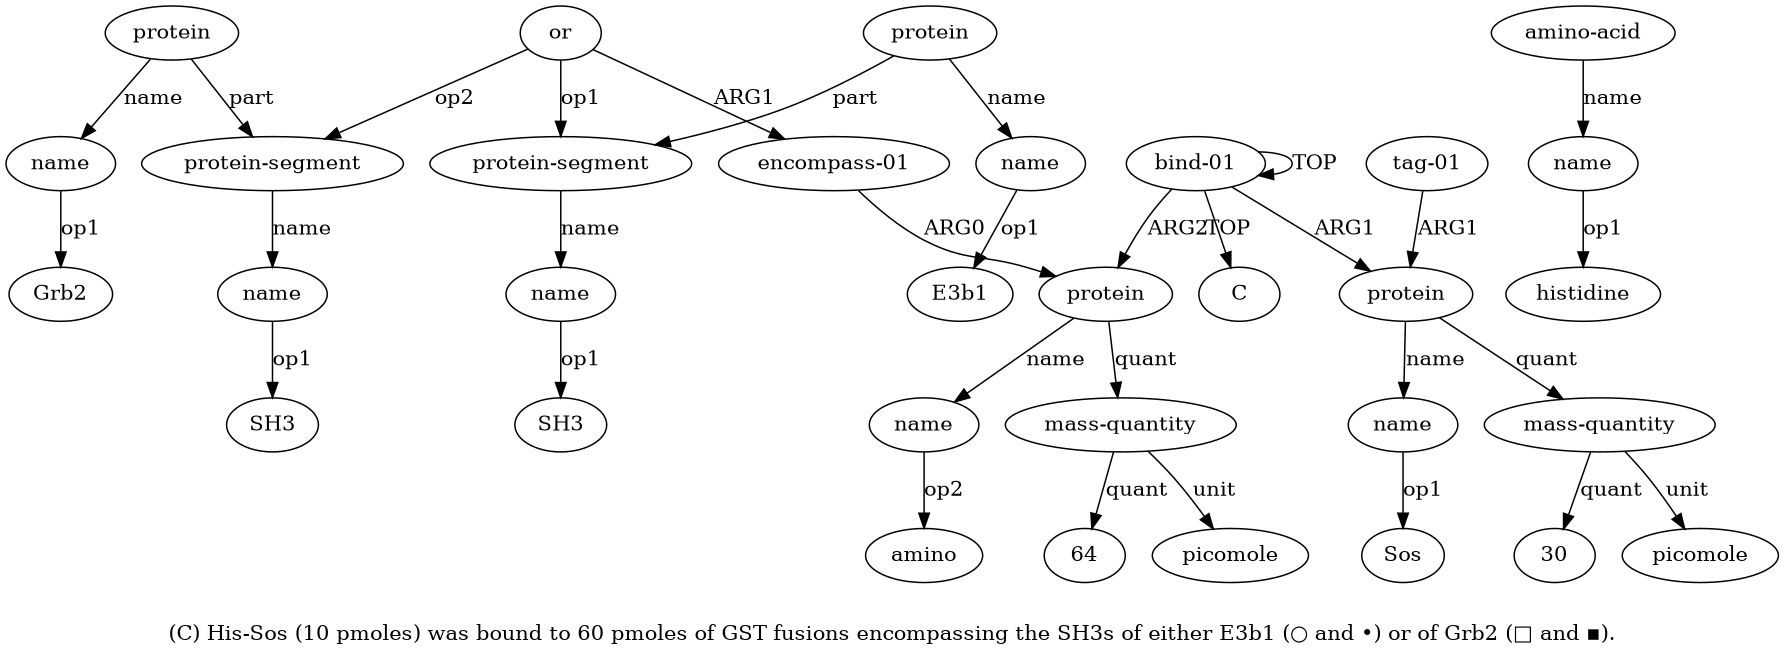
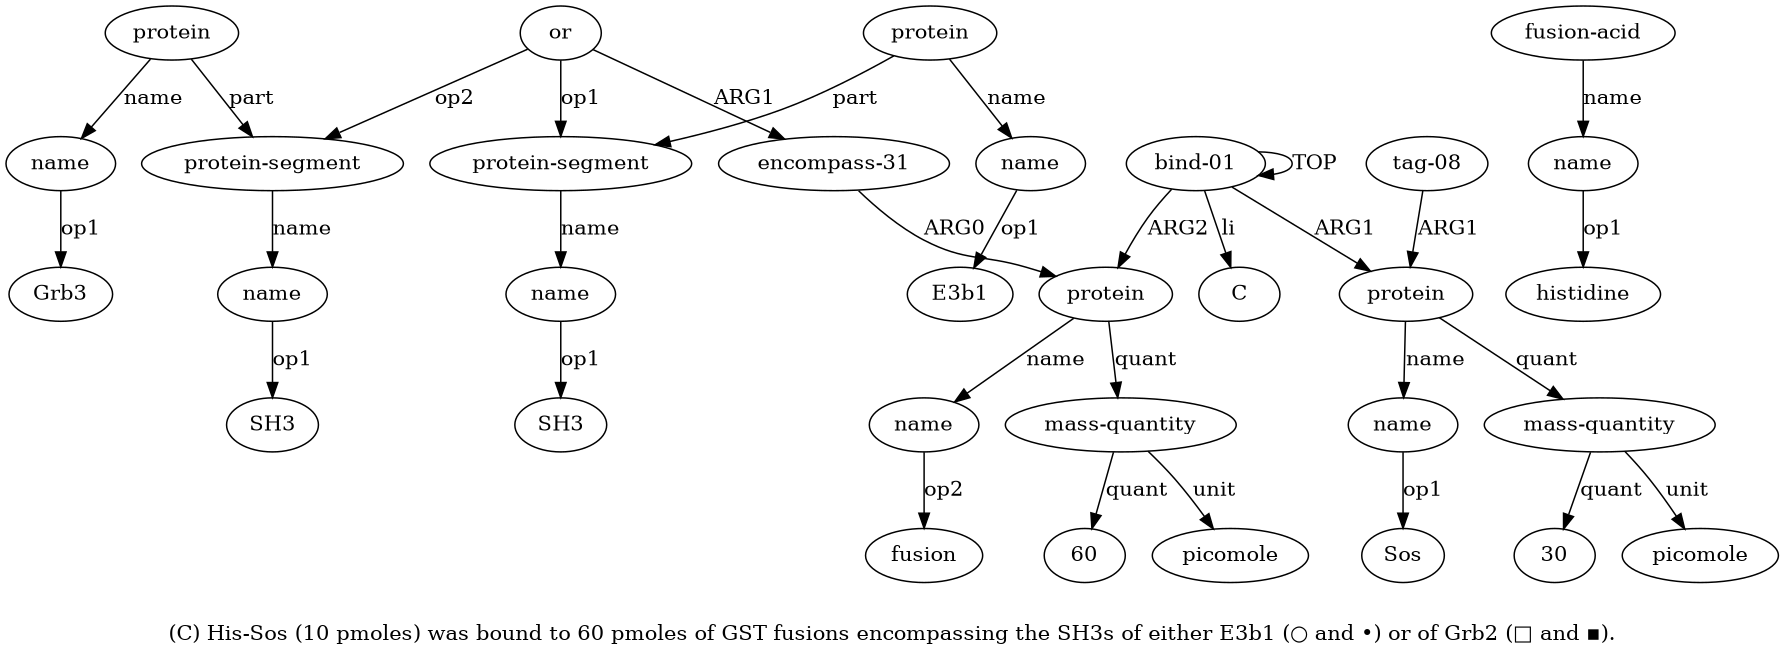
node "amino-acid": label "amino-acid" -> "fusion-acid"
node "encompass-01": label "encompass-01" -> "encompass-31"
node "tag-01": label "tag-01" -> "tag-08"
edge "bind-01" -> "C": label "TOP" -> "li"
node "Grb2": label "Grb2" -> "Grb3"
node "amino": label "amino" -> "fusion"
node "64": label "64" -> "60"
